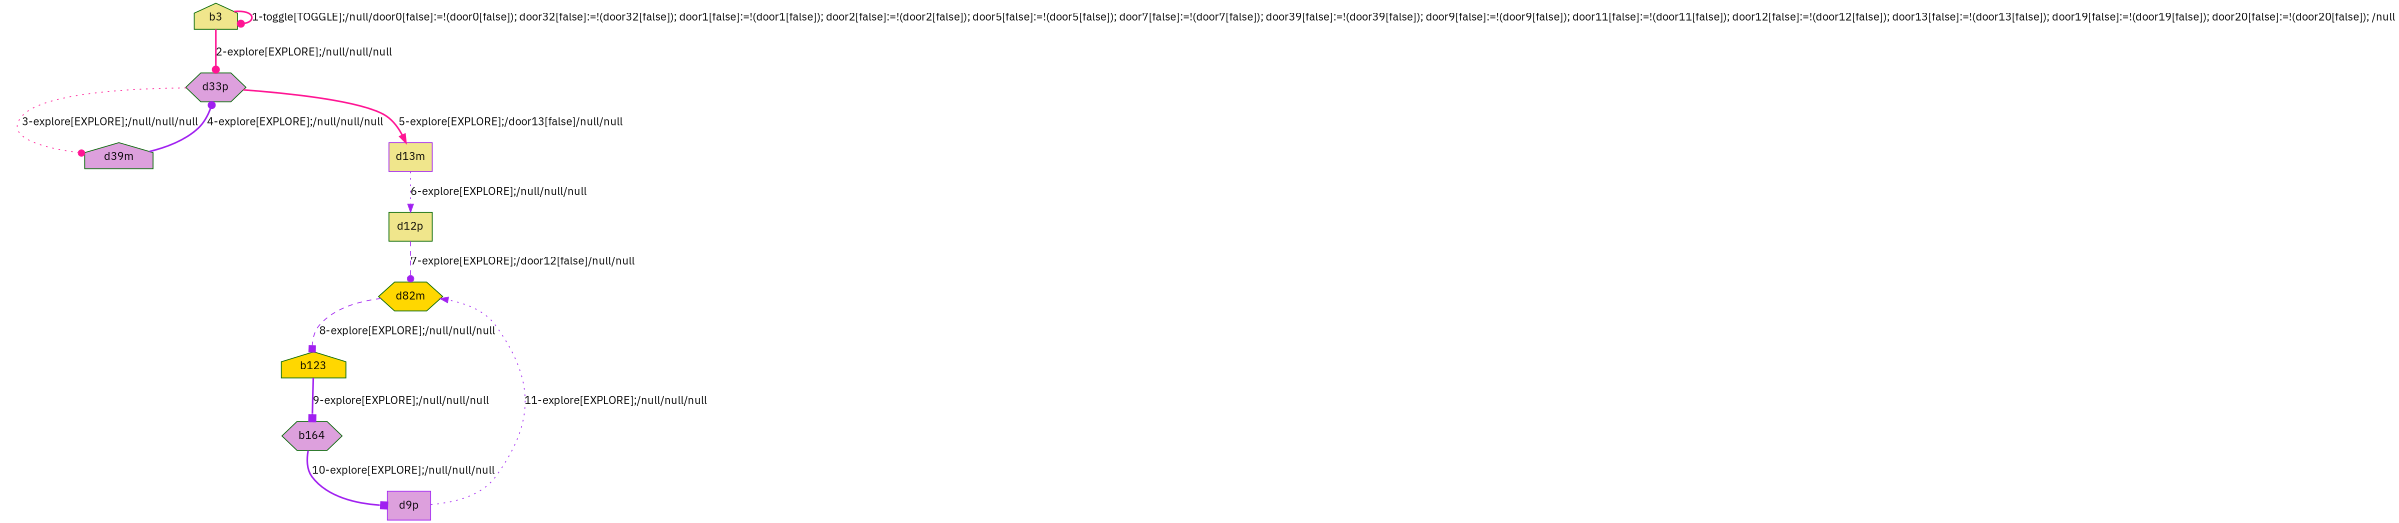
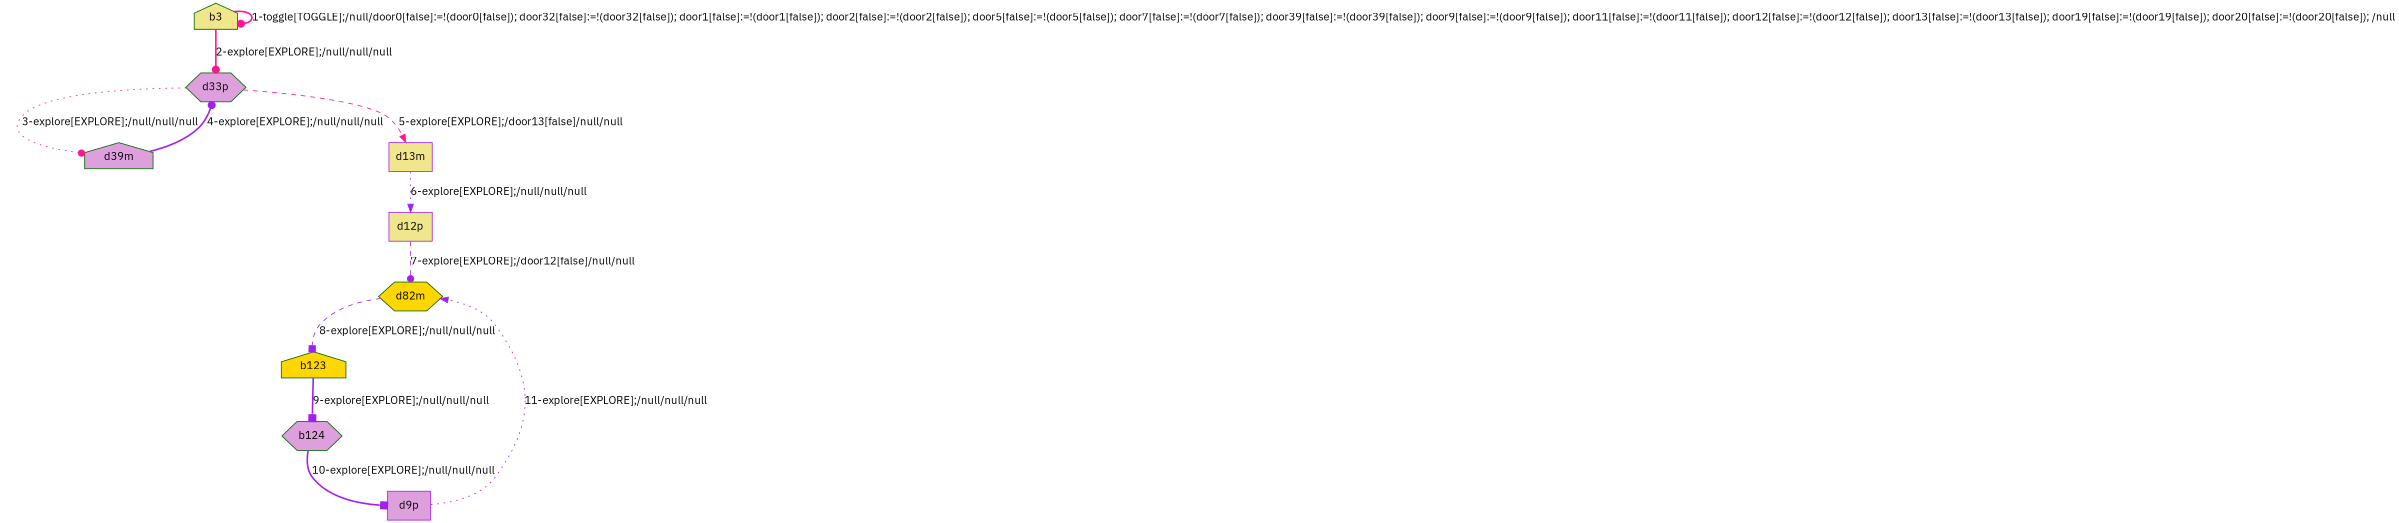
edge "d33p" -> "d13m": style bold -> dashed
node "d12p": color darkgreen -> purple
node "b164": label "b164" -> "b124"
